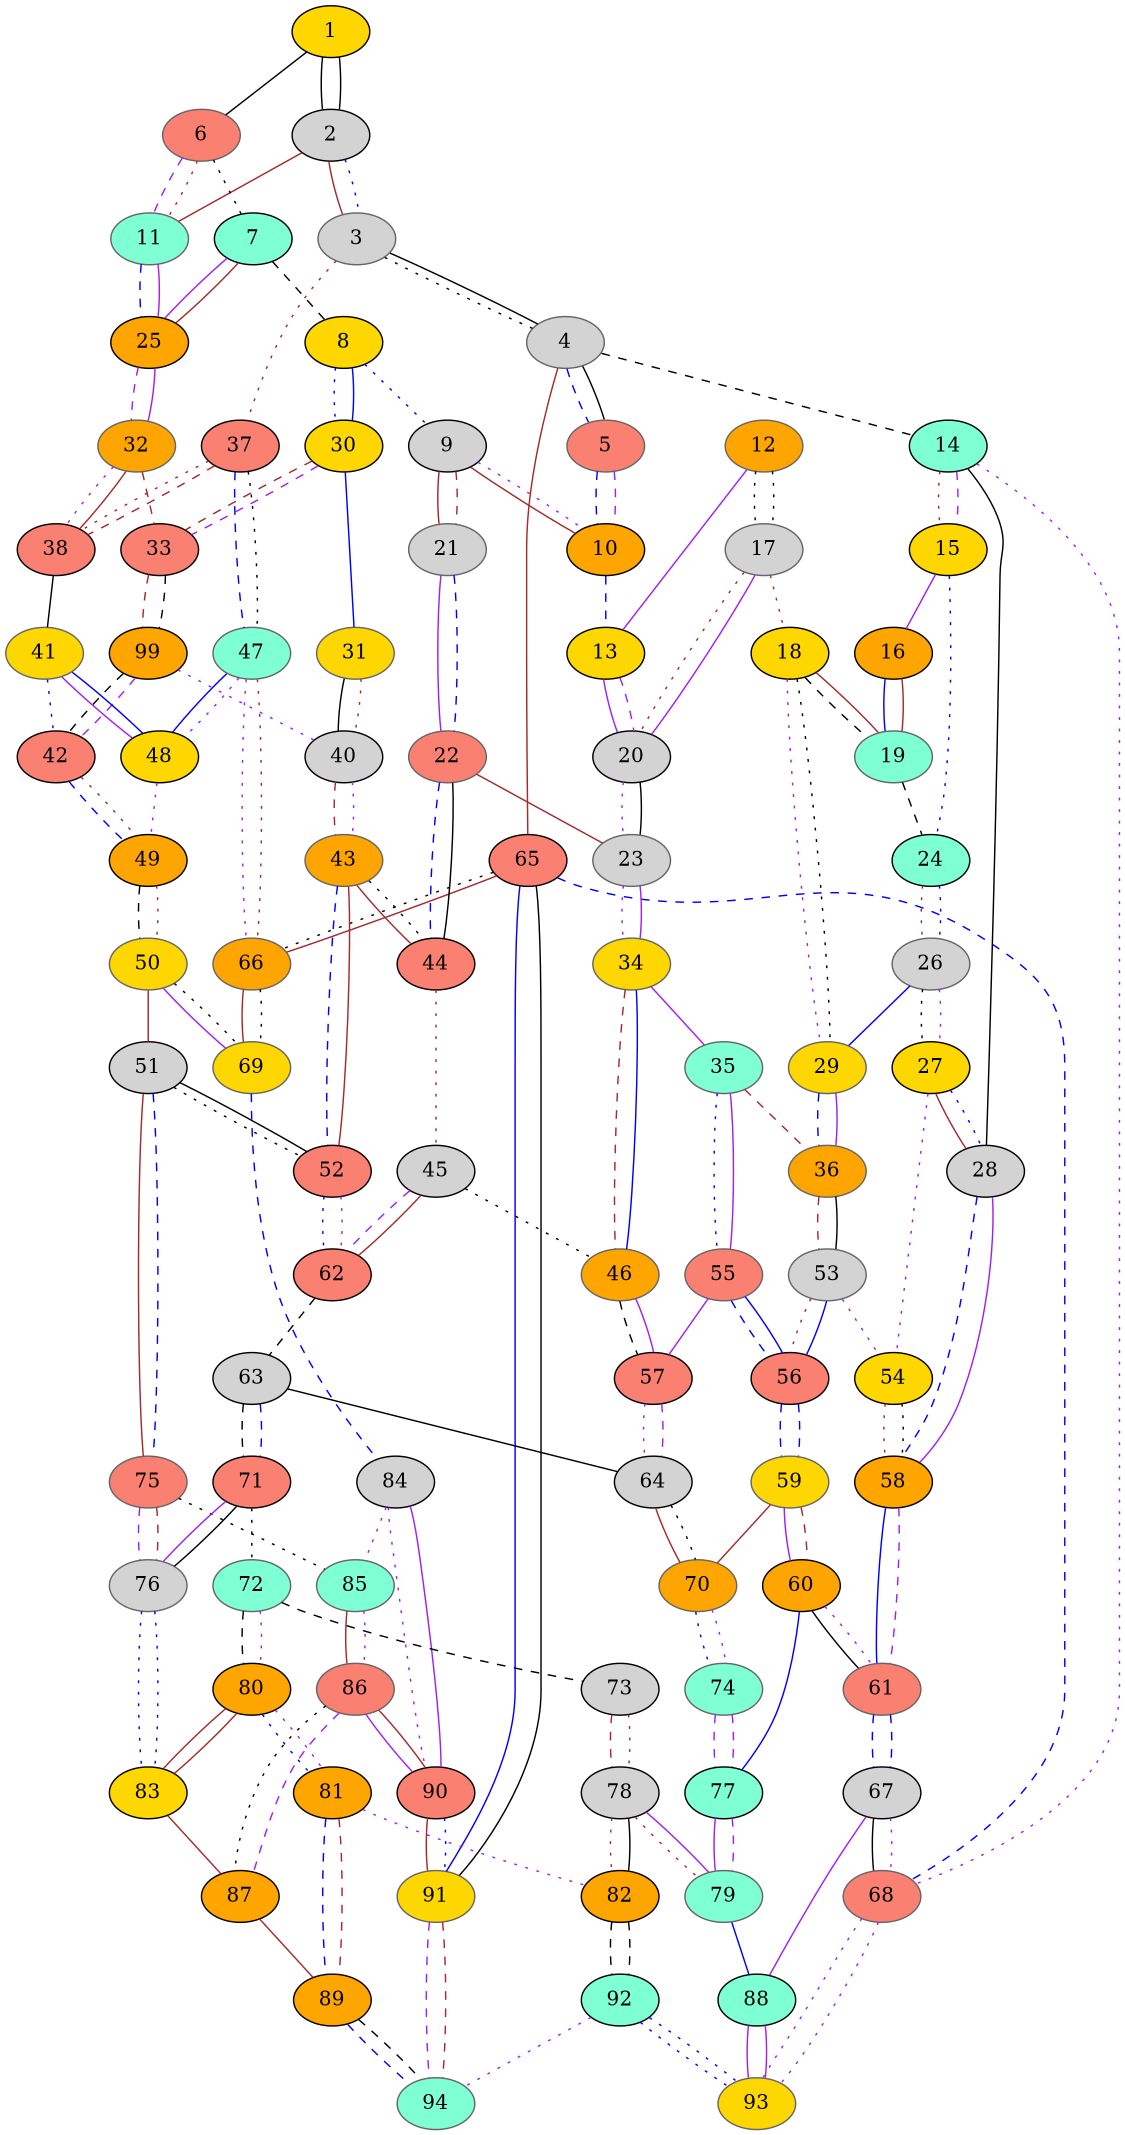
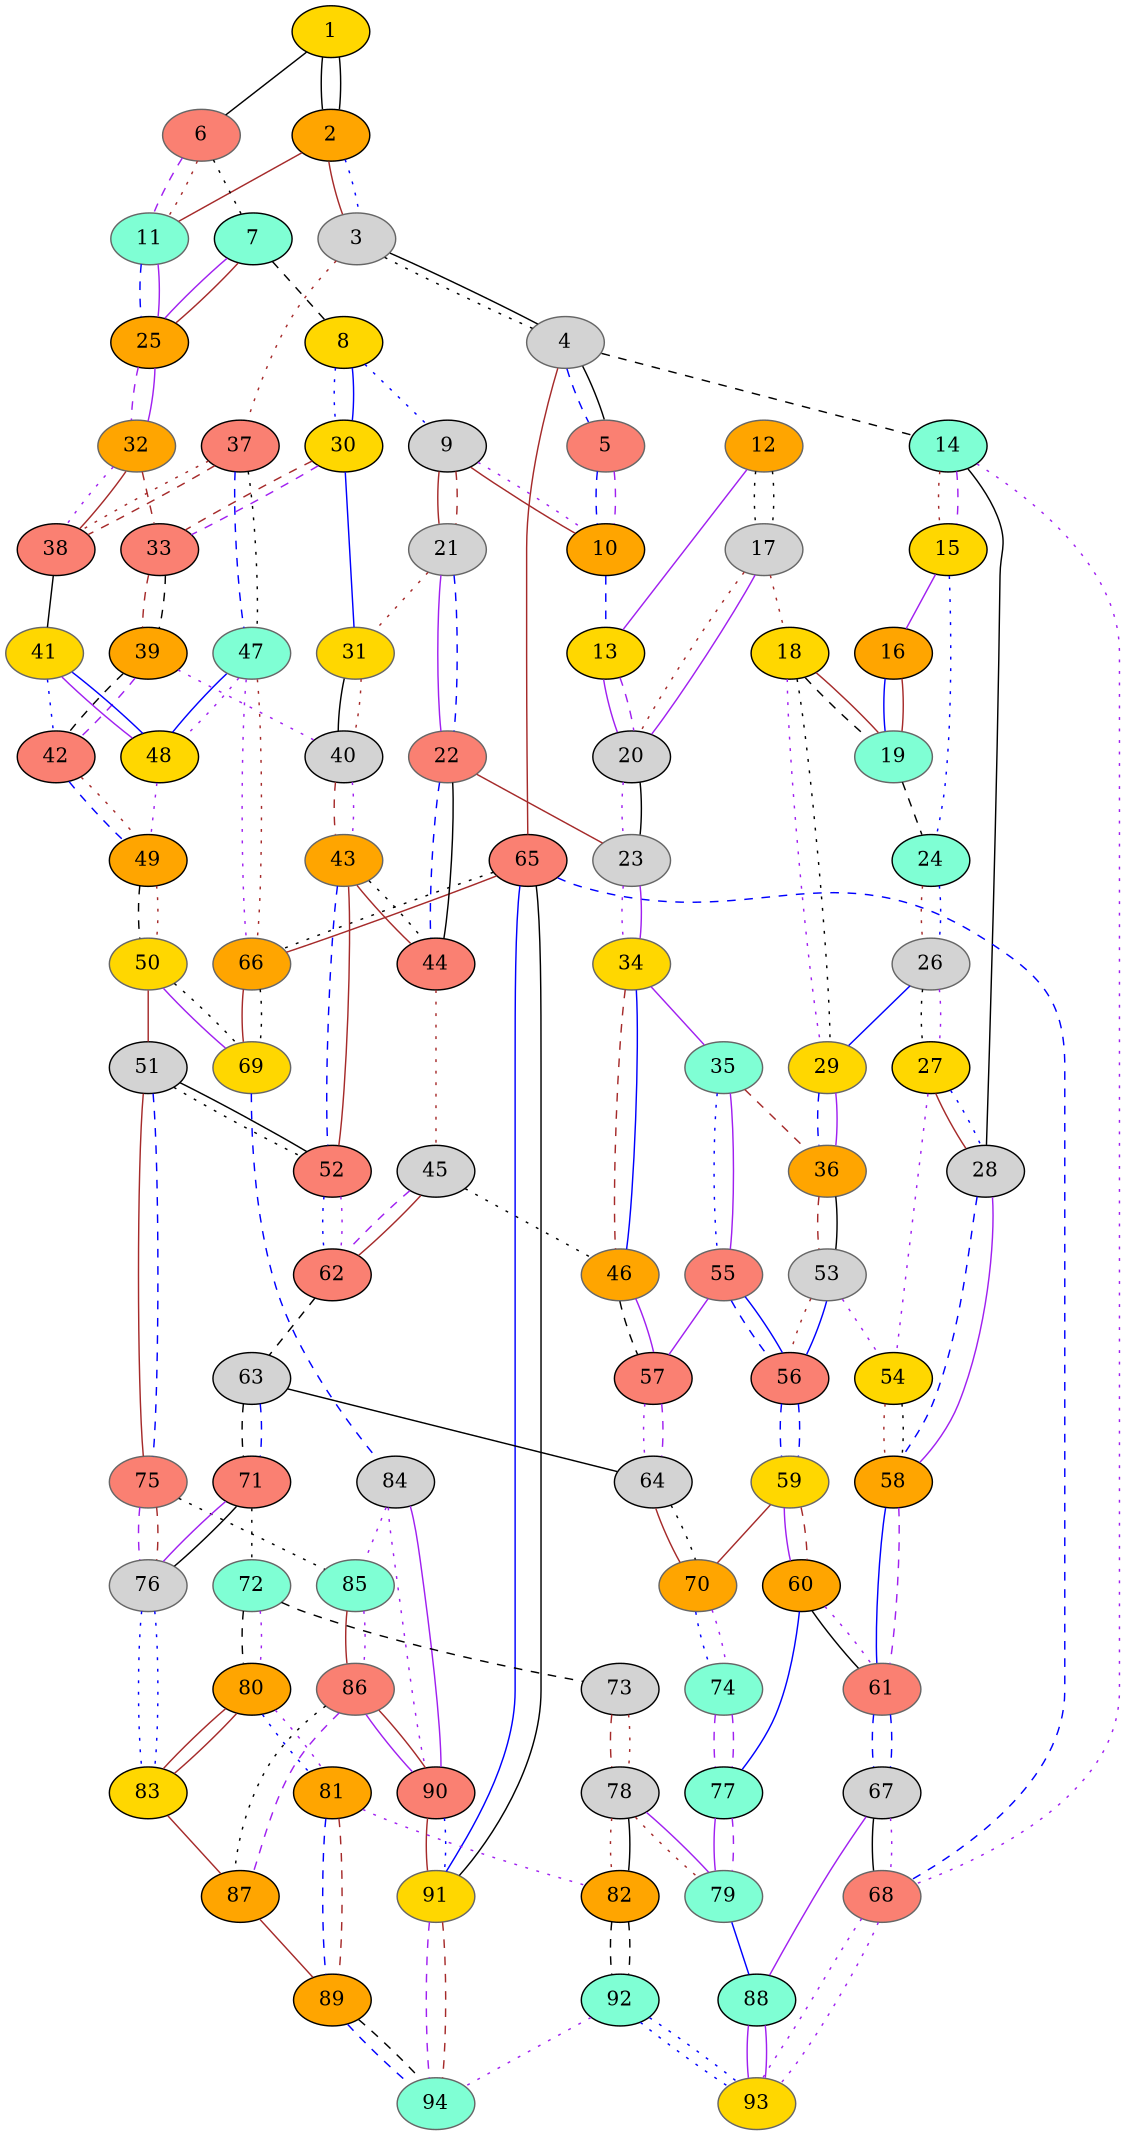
node "2": fillcolor lightgrey -> orange
edge "21" -- "31": added
node "99": label "99" -> "39"
